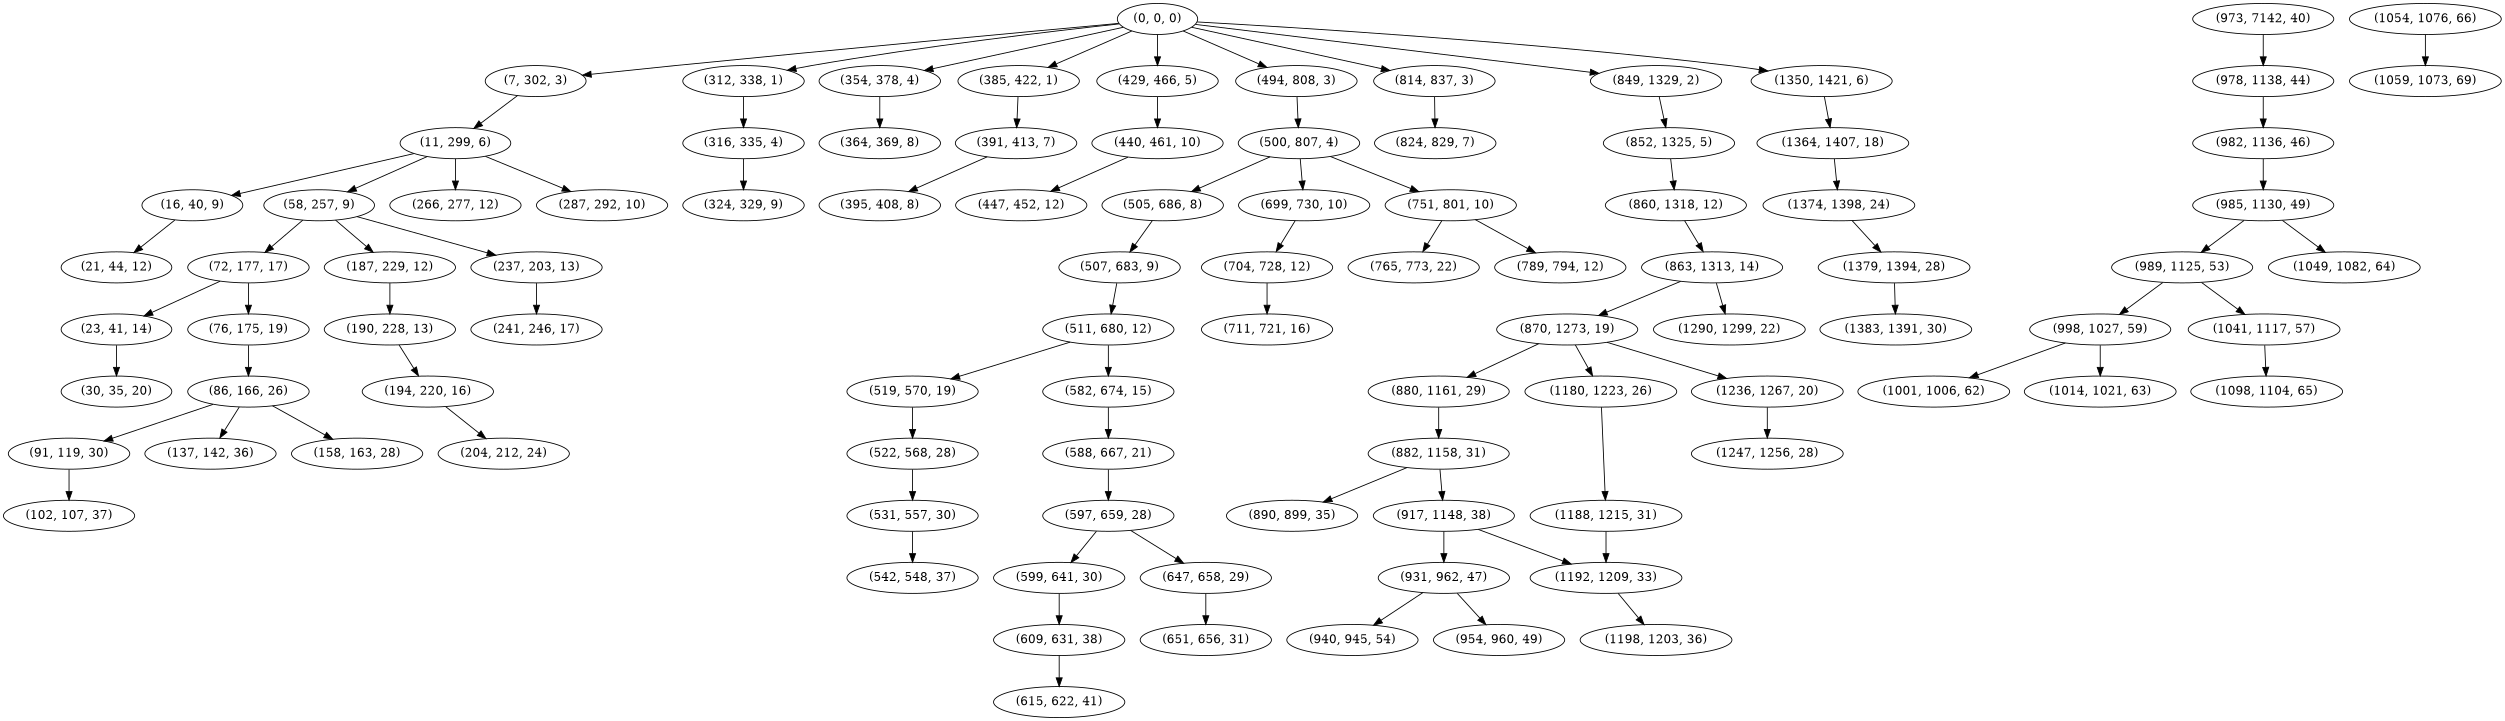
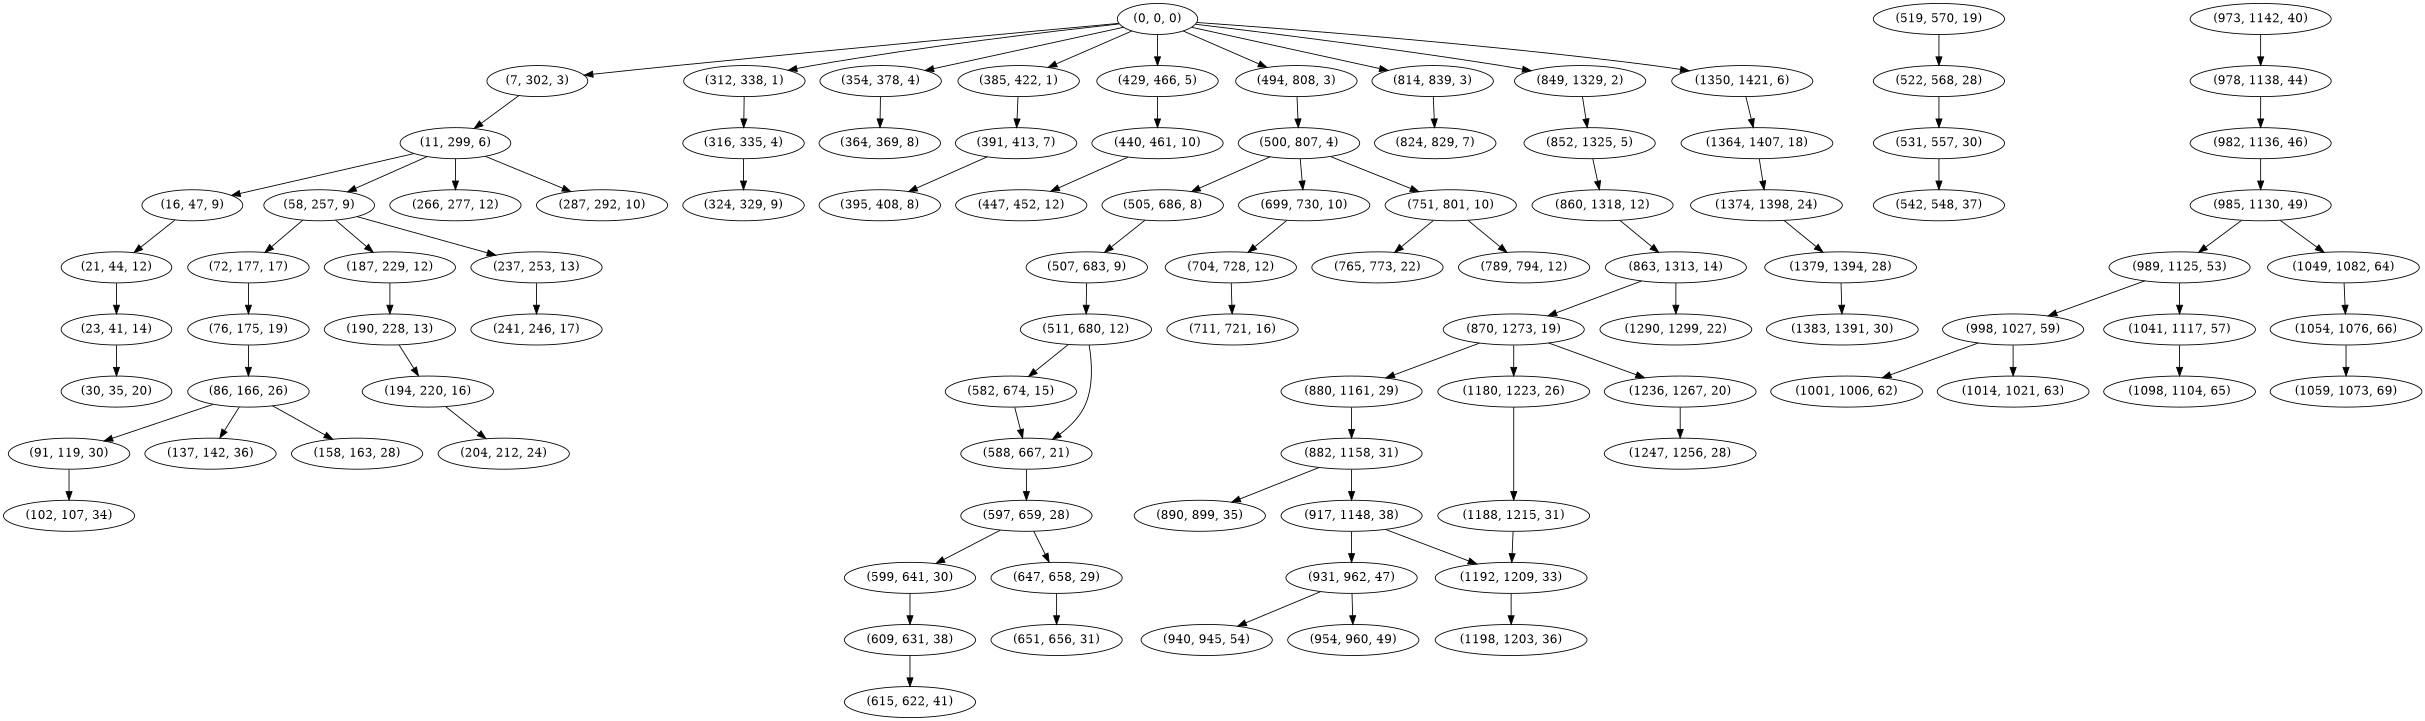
node "(973, 7142, 40)": label "(973, 7142, 40)" -> "(973, 1142, 40)"
node "(814, 837, 3)": label "(814, 837, 3)" -> "(814, 839, 3)"
node "(16, 40, 9)": label "(16, 40, 9)" -> "(16, 47, 9)"
node "(237, 203, 13)": label "(237, 203, 13)" -> "(237, 253, 13)"
edge "(1049, 1082, 64)" -> "(1054, 1076, 66)": added
edge "(72, 177, 17)" -> "(23, 41, 14)": now "(21, 44, 12)" -> "(23, 41, 14)"
edge "(511, 680, 12)" -> "(519, 570, 19)": now "(511, 680, 12)" -> "(588, 667, 21)"
node "(102, 107, 37)": label "(102, 107, 37)" -> "(102, 107, 34)"
